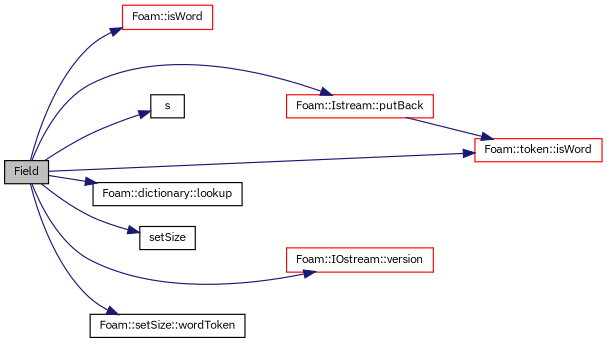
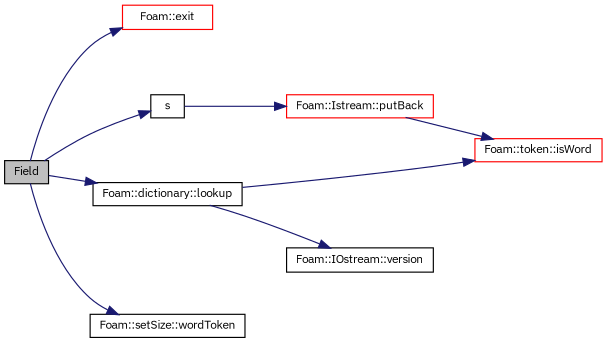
node "Foam::isWord": label "Foam::isWord" -> "Foam::exit"
edge "Field" -> "Foam::Istream::putBack": now "s" -> "Foam::Istream::putBack"
edge "Field" -> "Foam::token::isWord": now "Foam::dictionary::lookup" -> "Foam::token::isWord"
node "setSize": removed
node "Foam::IOstream::version": color red -> black
edge "Field" -> "Foam::IOstream::version": now "Foam::dictionary::lookup" -> "Foam::IOstream::version"
